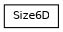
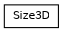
node "Size6D": label "Size6D" -> "Size3D"
